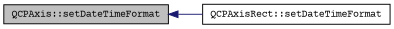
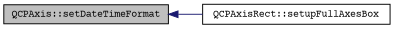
node "QCPAxisRect::setDateTimeFormat": label "QCPAxisRect::setDateTimeFormat" -> "QCPAxisRect::setupFullAxesBox"
